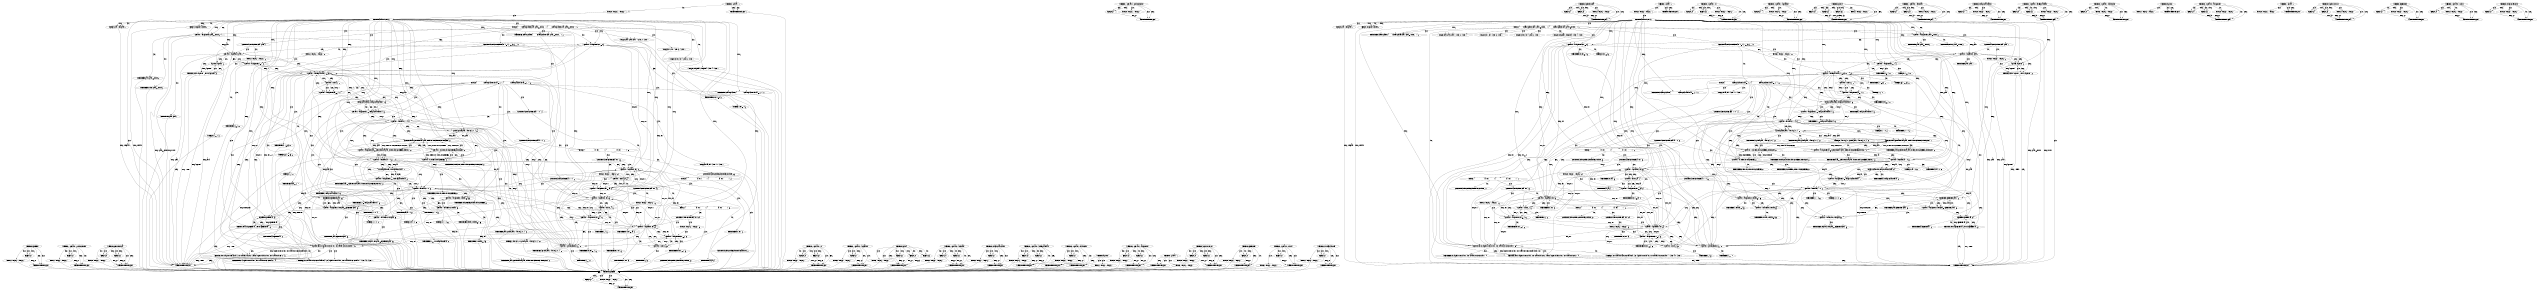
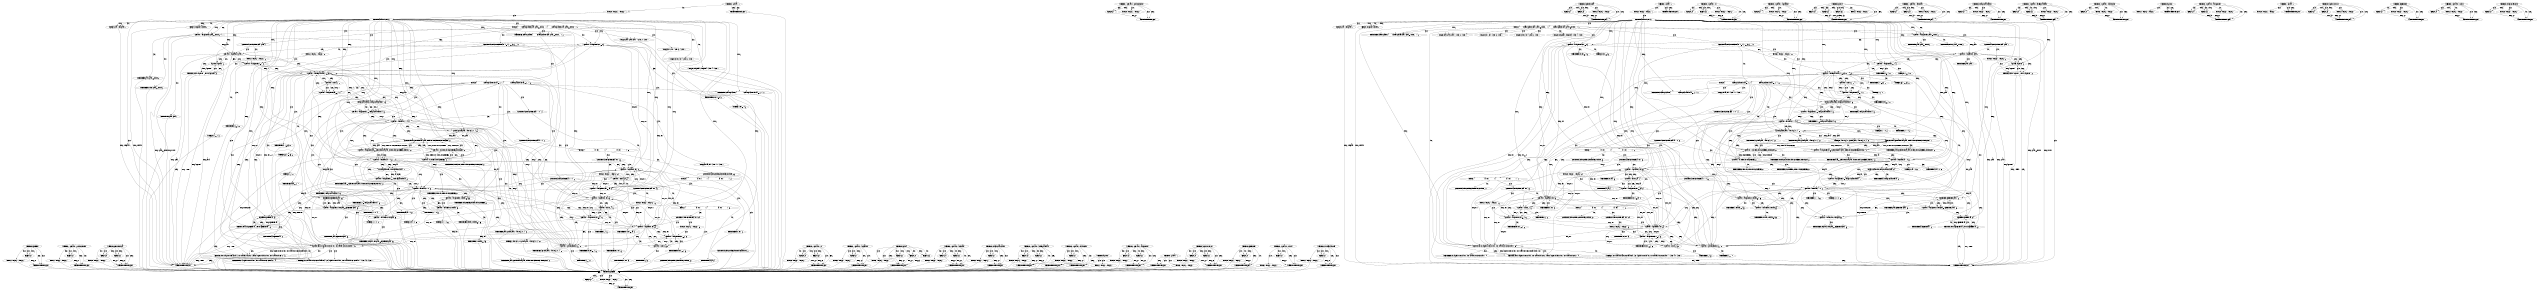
edge "(IDENTIFIER,fd,verify_vc_kbmode(fd))" -> "(verify_vc_kbmode,verify_vc_kbmode(fd))": reversed
node "(IDENTIFIER,r,r = vt_verify_kbmode(fd))": removed
